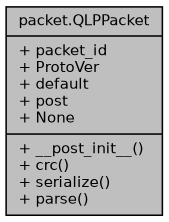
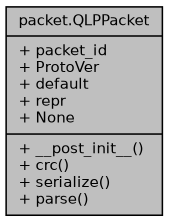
node "packet.QLPPacket": text "+ post" -> "+ repr"
